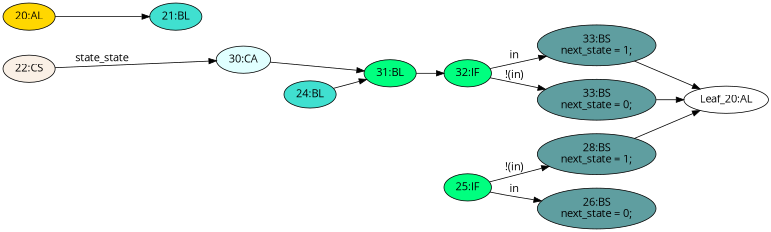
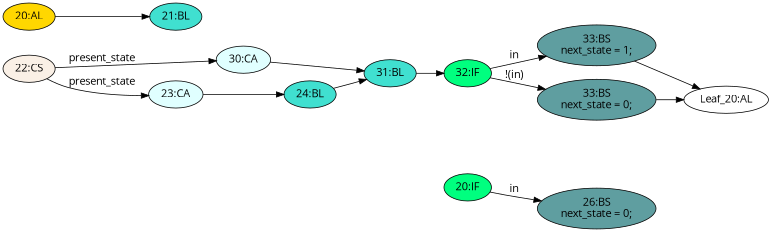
edge "22:CS" -> "30:CA": label "state_state" -> "present_state"
node "31:BL": fillcolor springgreen -> turquoise
node "23:CA": added
node "28:BS next_state = 1;": removed
node "25:IF": label "25:IF" -> "20:IF"
